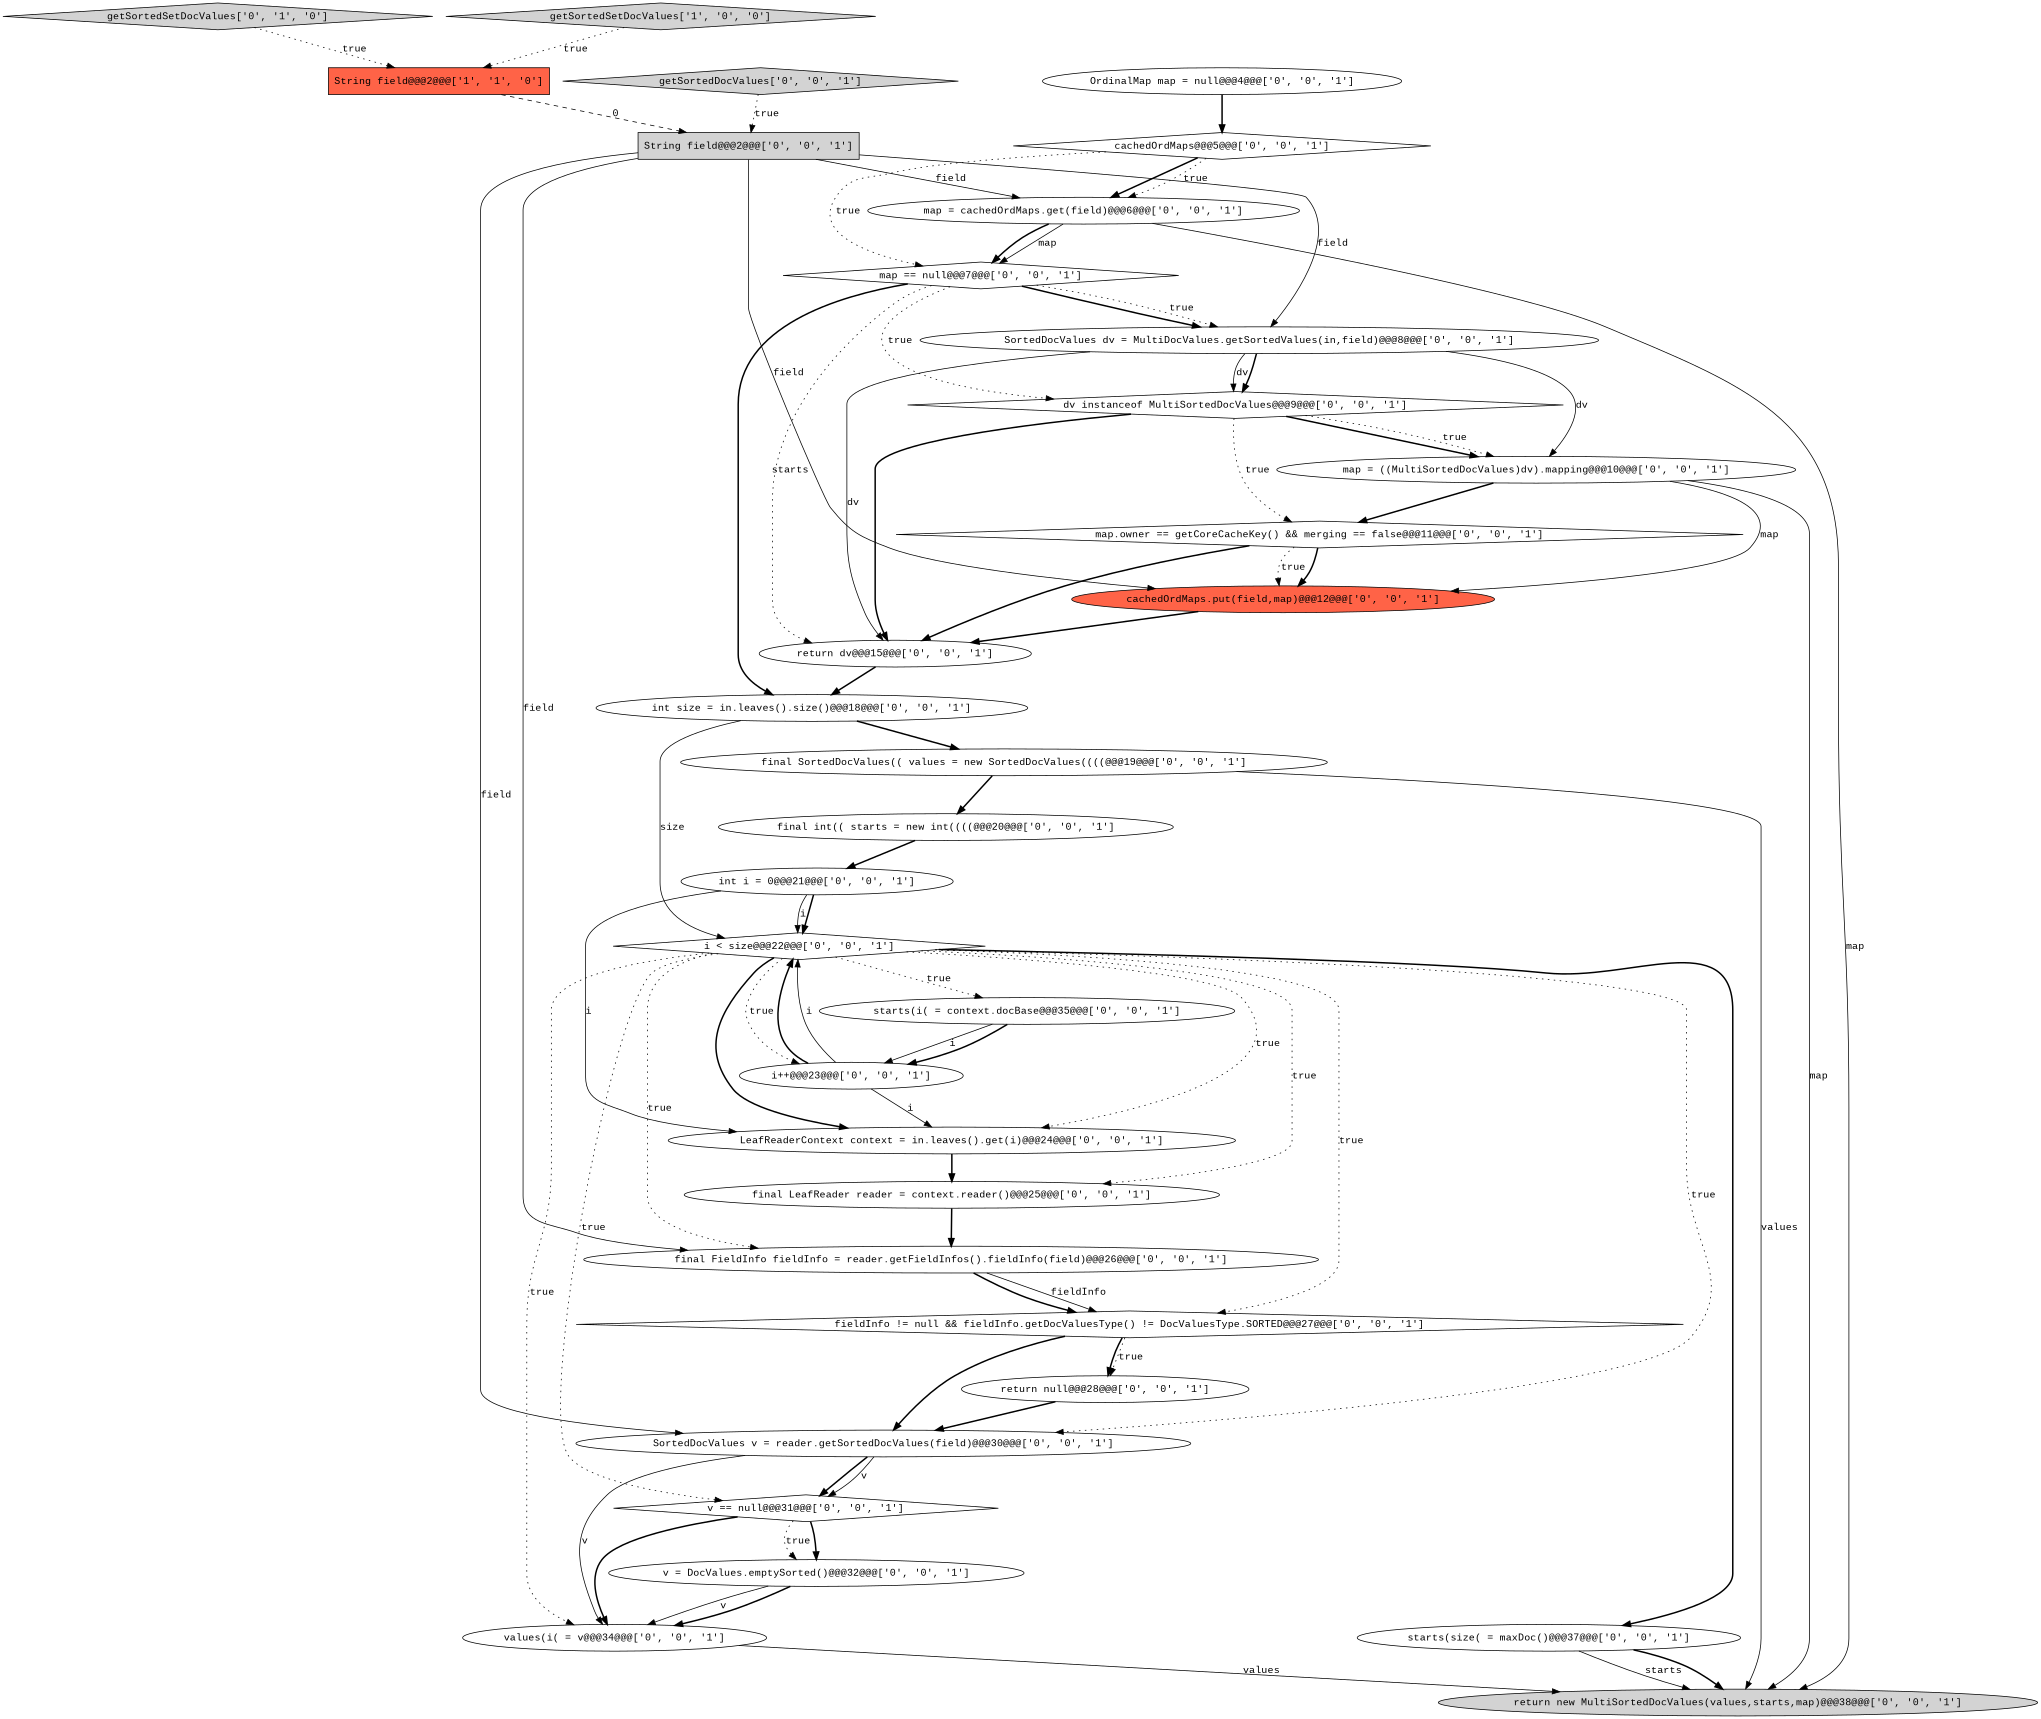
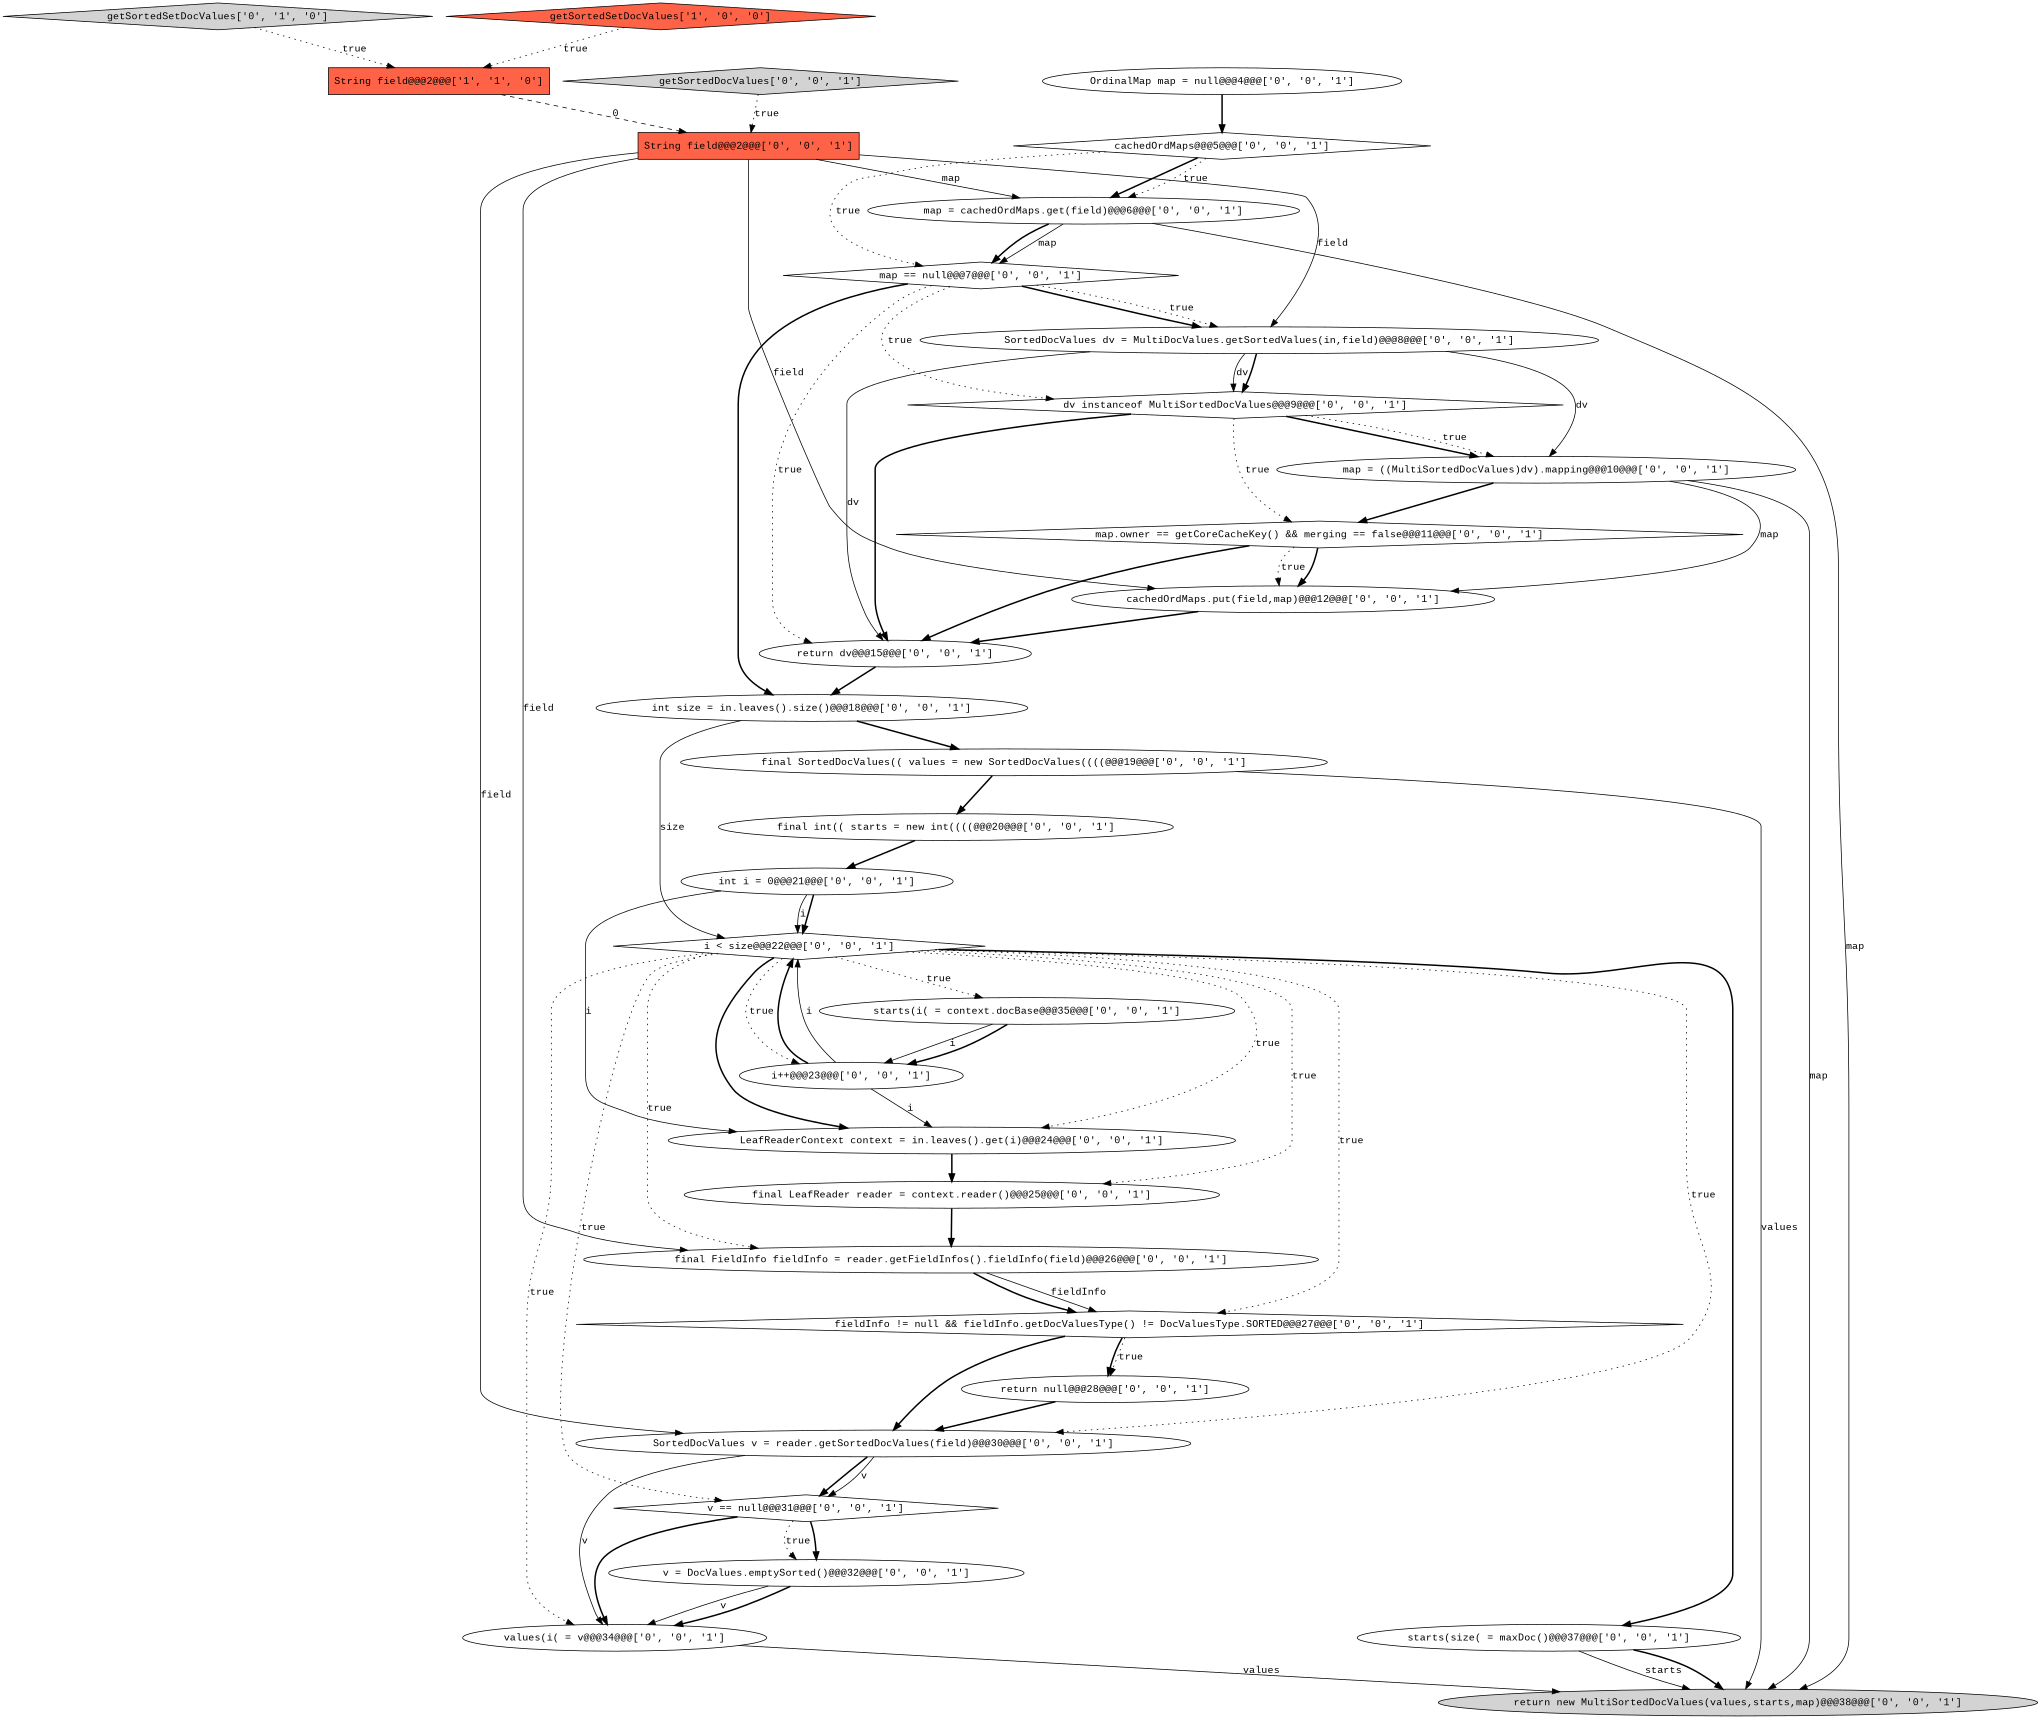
node "getSortedSetDocValues['1', '0', '0']": fillcolor lightgray -> tomato
node "String field@@@2@@@['0', '0', '1']": fillcolor lightgray -> tomato
edge "String field@@@2@@@['0', '0', '1']" -> "map = cachedOrdMaps.get(field)@@@6@@@['0', '0', '1']": label "field" -> "map"
edge "map == null@@@7@@@['0', '0', '1']" -> "return dv@@@15@@@['0', '0', '1']": label "starts" -> "true"
node "cachedOrdMaps.put(field,map)@@@12@@@['0', '0', '1']": fillcolor tomato -> white
